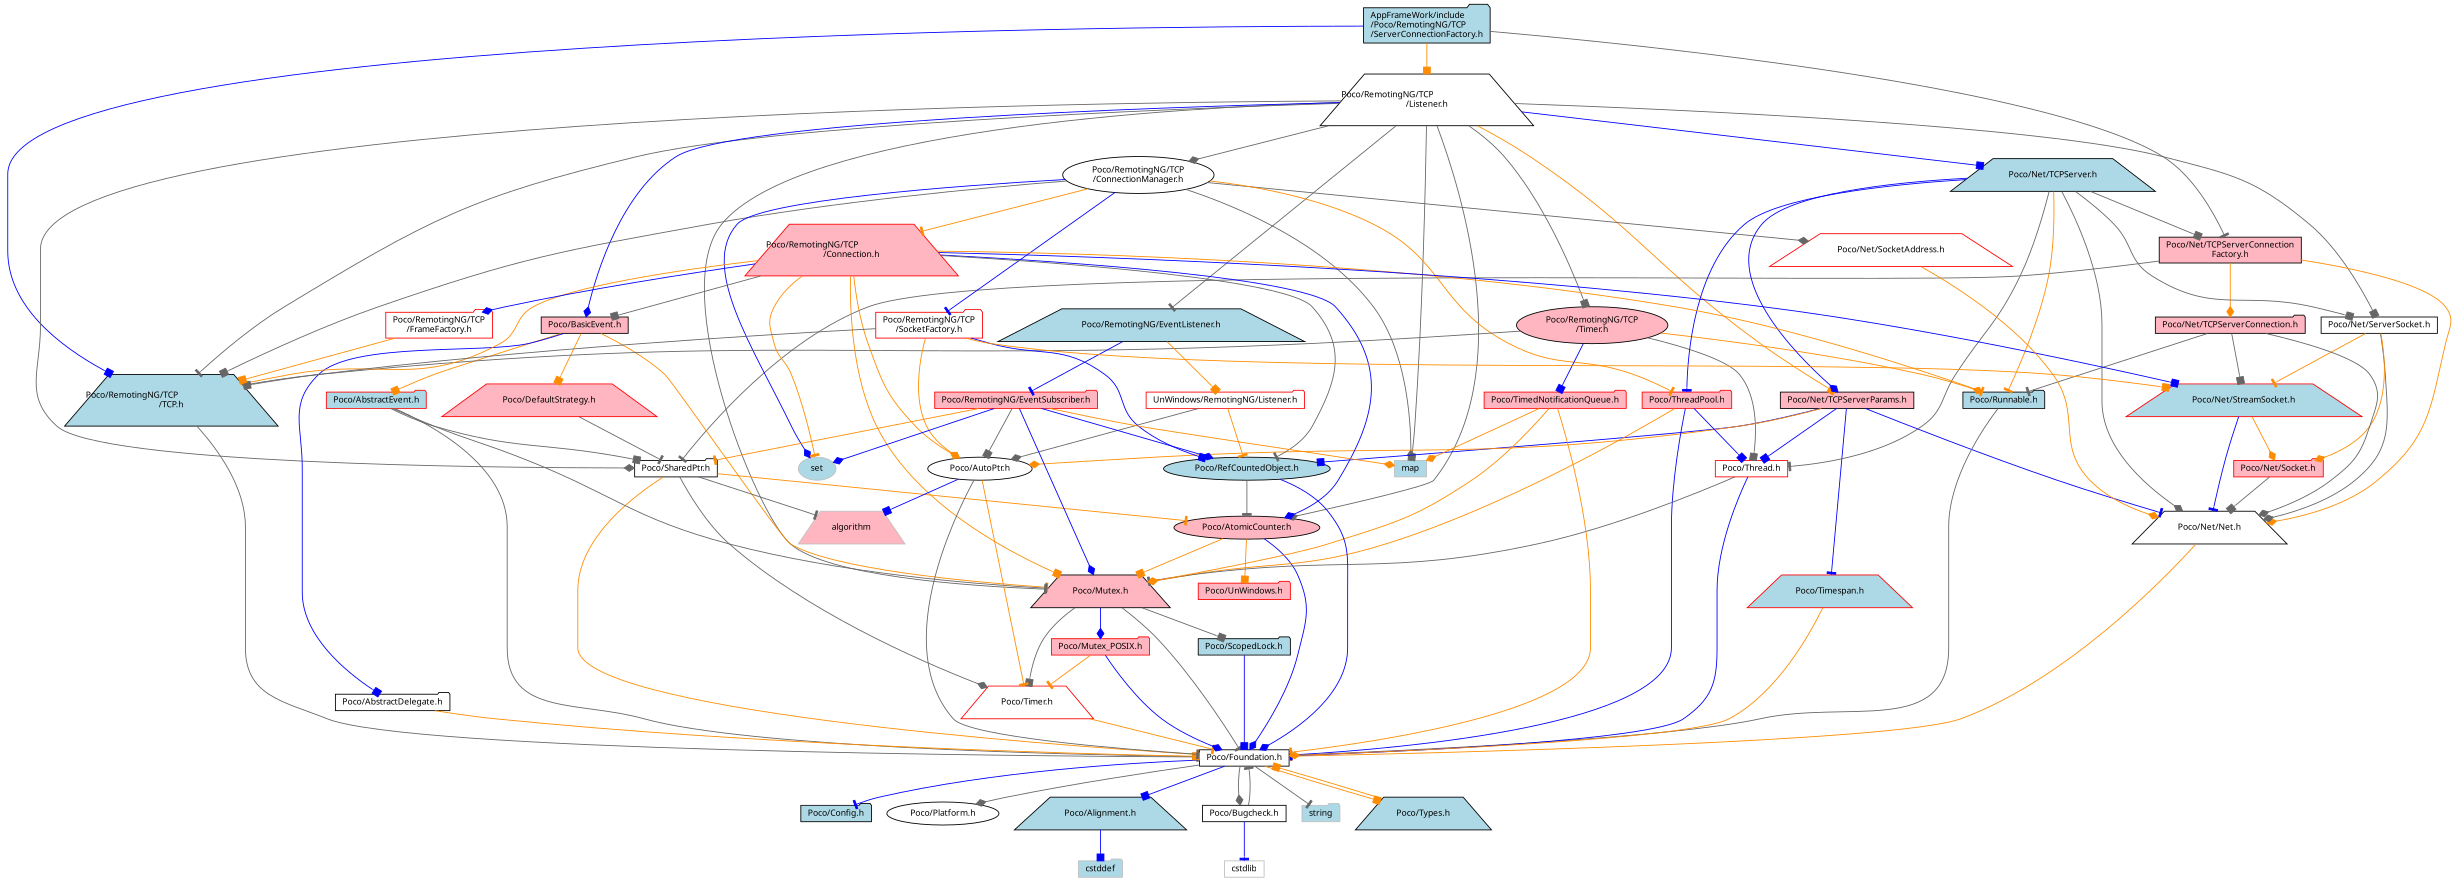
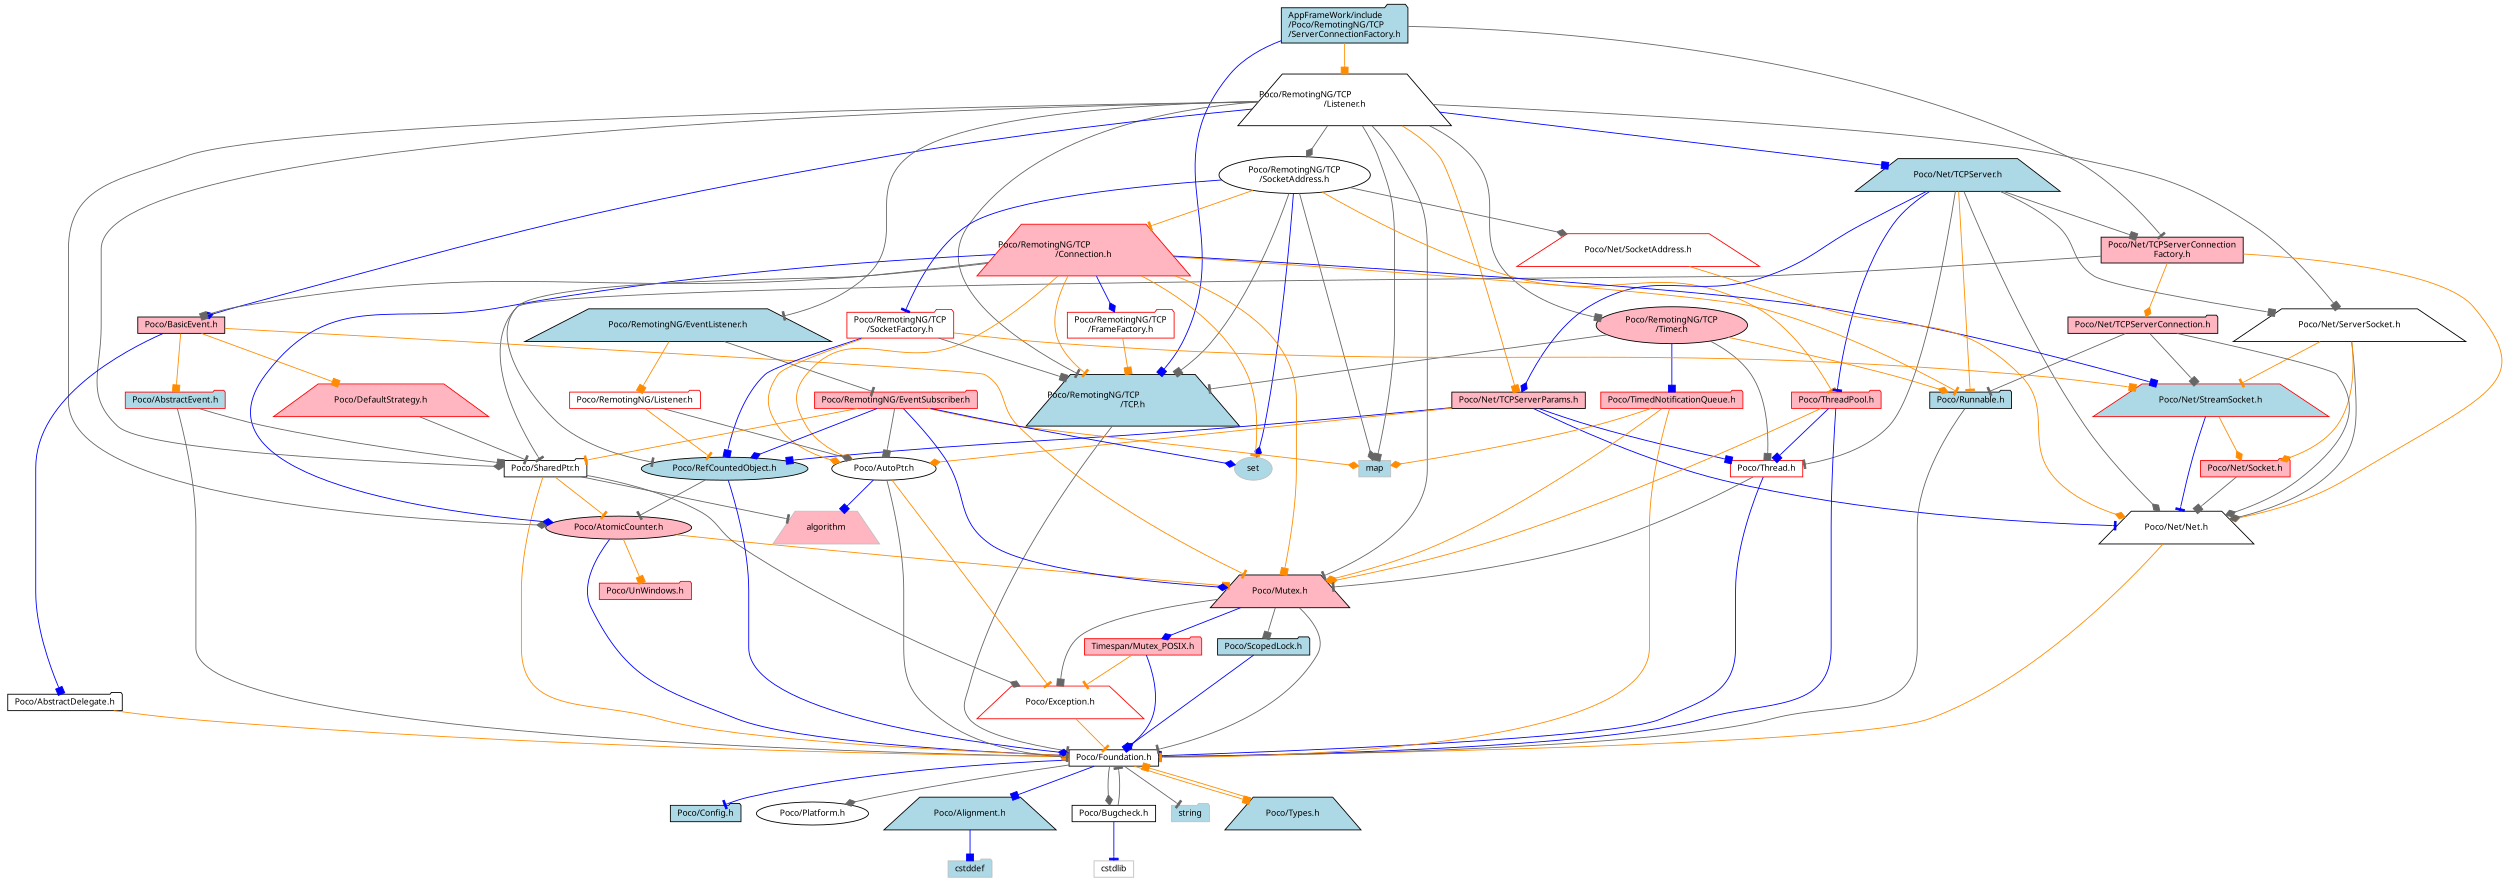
node "Poco/RemotingNG/TCP /ConnectionManager.h": label "Poco/RemotingNG/TCP /ConnectionManager.h" -> "Poco/RemotingNG/TCP /SocketAddress.h"
node "Poco/Net/ServerSocket.h": shape box -> trapezium
edge "Poco/RemotingNG/EventListener.h" -> "Poco/RemotingNG/EventSubscriber.h": color blue -> gray40
node "UnWindows/RemotingNG/Listener.h": label "UnWindows/RemotingNG/Listener.h" -> "Poco/RemotingNG/Listener.h"
edge "Poco/AbstractEvent.h" -> "Poco/Mutex.h": removed
node "Poco/Timespan.h": removed
node "Poco/Mutex_POSIX.h": label "Poco/Mutex_POSIX.h" -> "Timespan/Mutex_POSIX.h"
node "Poco/Timer.h": label "Poco/Timer.h" -> "Poco/Exception.h"
